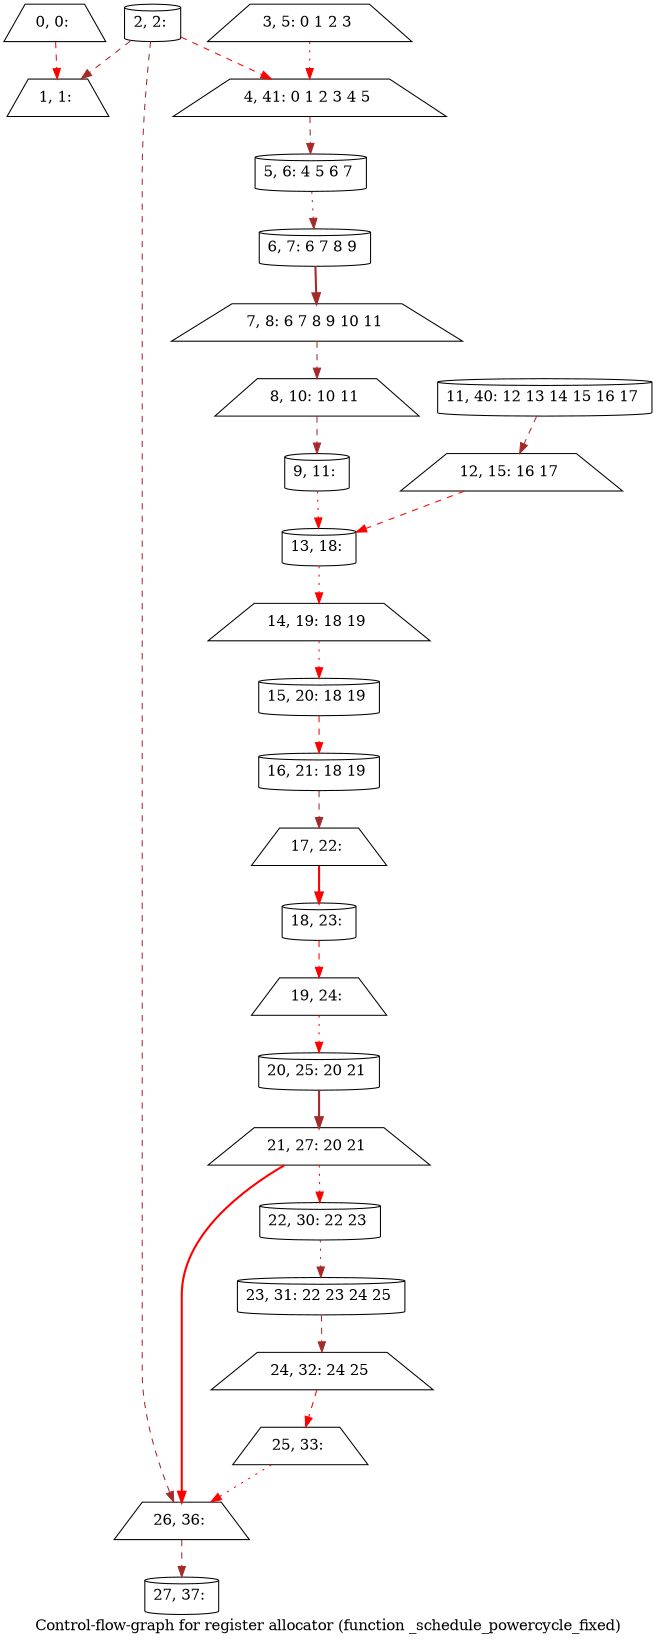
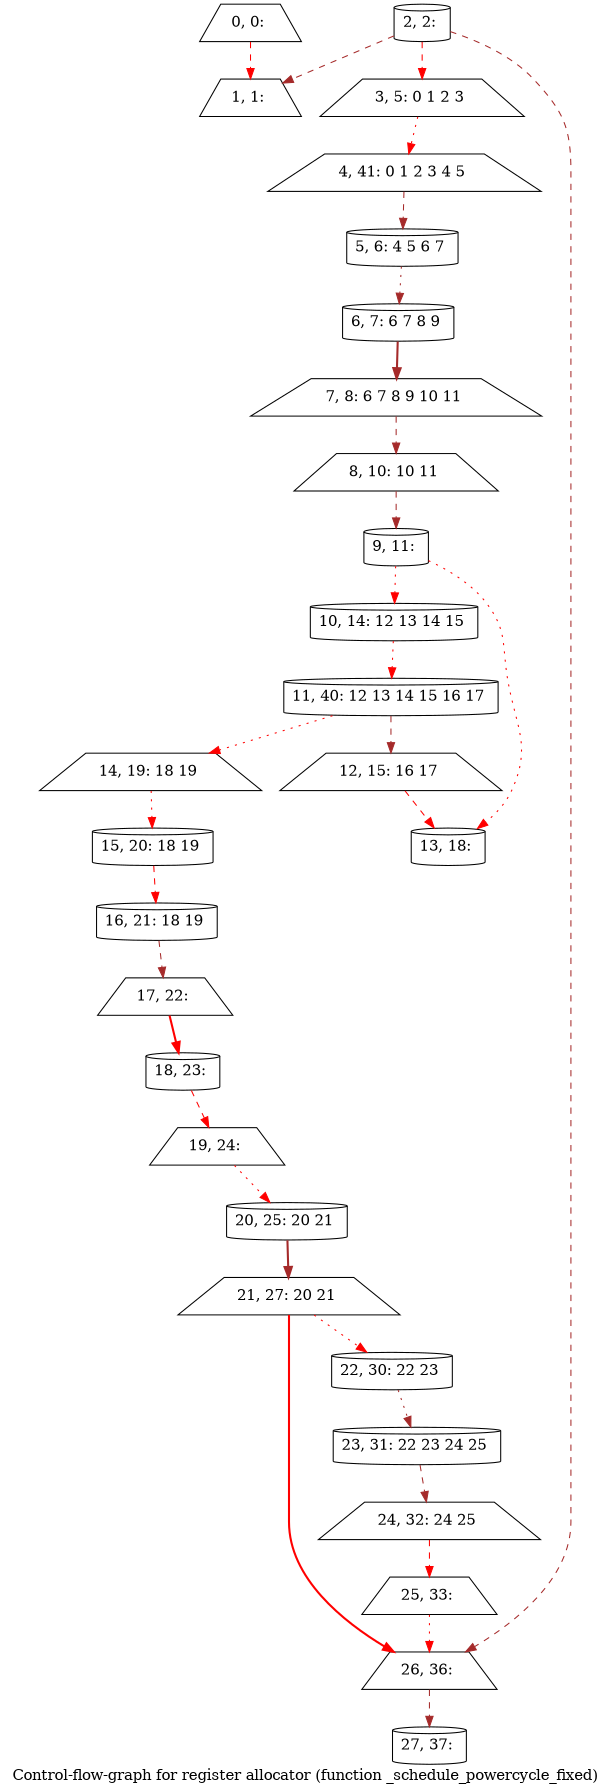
edge "2, 2:" -> "4, 41: 0 1 2 3 4 5": now "2, 2:" -> "3, 5: 0 1 2 3"
edge "13, 18:" -> "14, 19: 18 19": now "11, 40: 12 13 14 15 16 17" -> "14, 19: 18 19"
node "10, 14: 12 13 14 15": added
